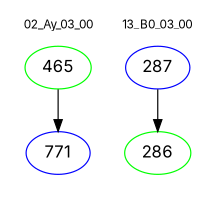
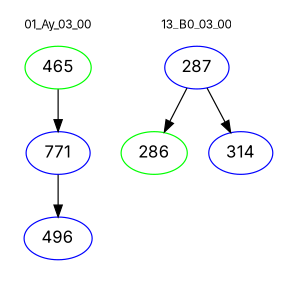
cluster "02_Ay_03_00": label "02_Ay_03_00" -> "01_Ay_03_00"
node "314": added
node "496": added
